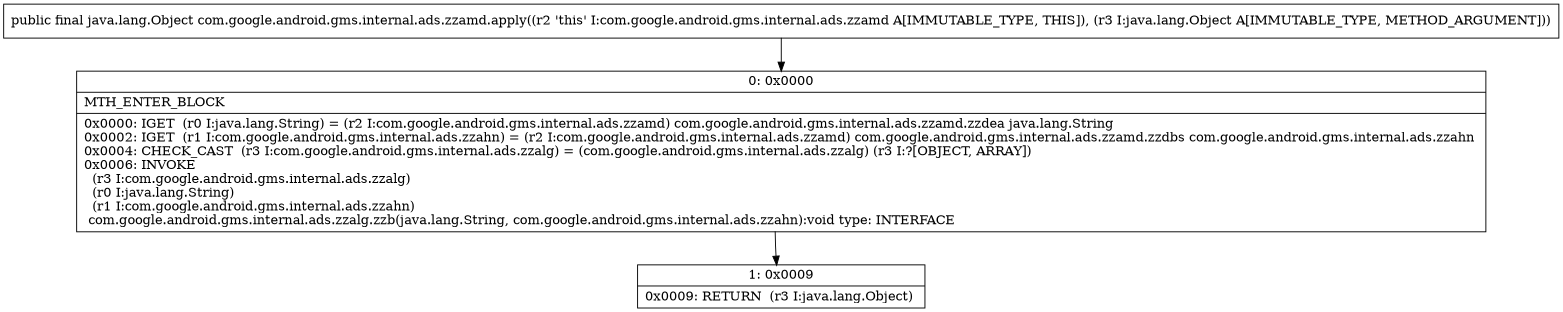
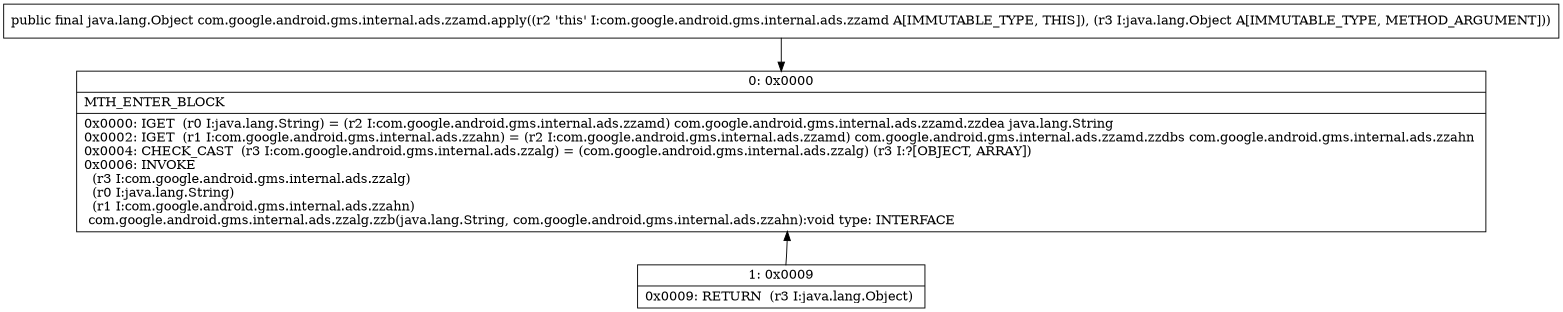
edge "0: 0x0000" -> "1: 0x0009": reversed
